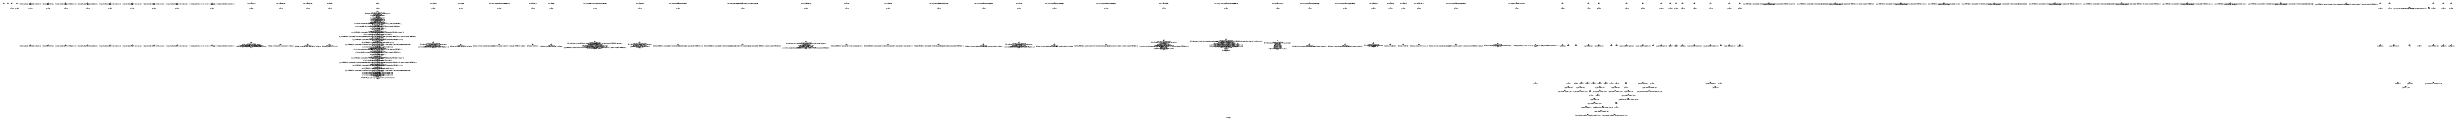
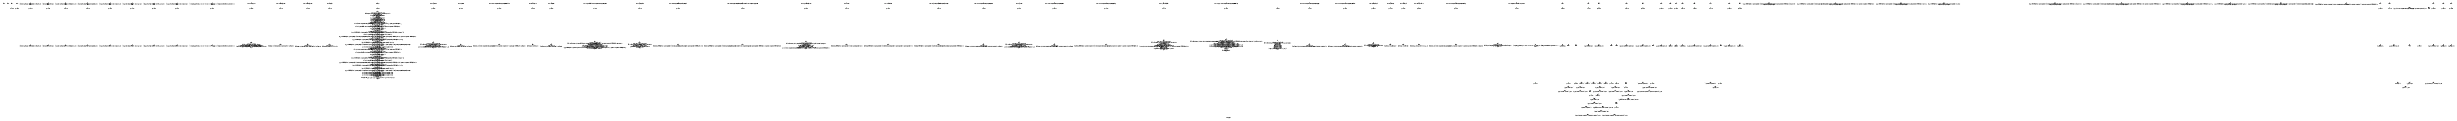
node "105": removed
node "177": removed
